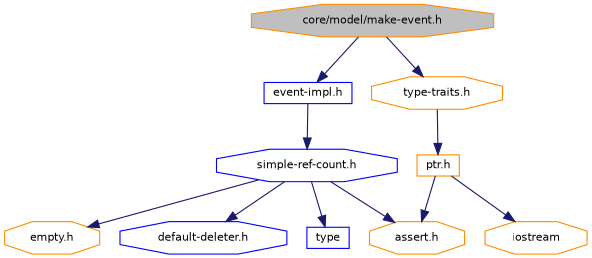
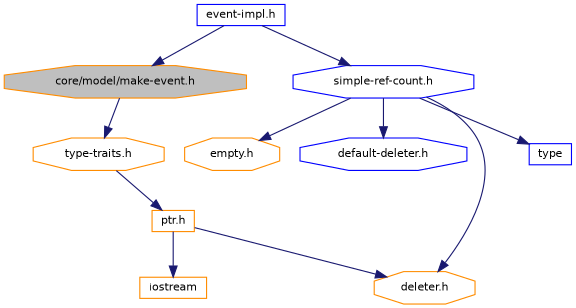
edge "core/model/make-event.h" -> "event-impl.h": reversed
node "assert.h": label "assert.h" -> "deleter.h"
node "iostream": shape octagon -> box
